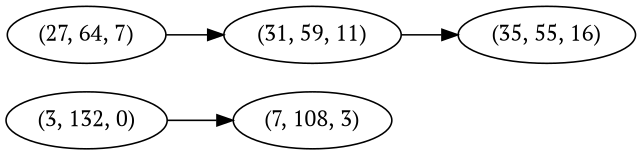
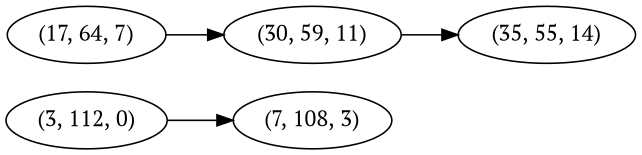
node "(27, 64, 7)": label "(27, 64, 7)" -> "(17, 64, 7)"
node "(31, 59, 11)": label "(31, 59, 11)" -> "(30, 59, 11)"
node "(35, 55, 16)": label "(35, 55, 16)" -> "(35, 55, 14)"
node "(3, 132, 0)": label "(3, 132, 0)" -> "(3, 112, 0)"
